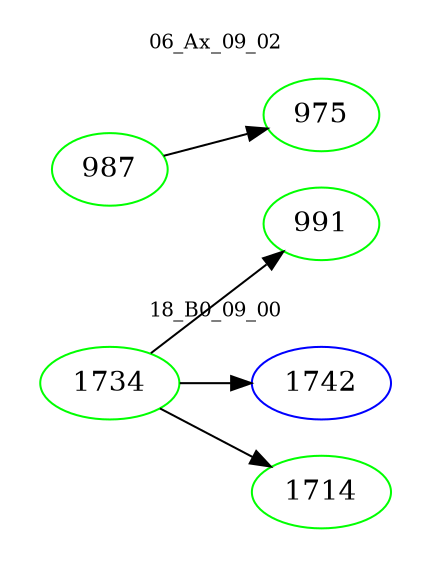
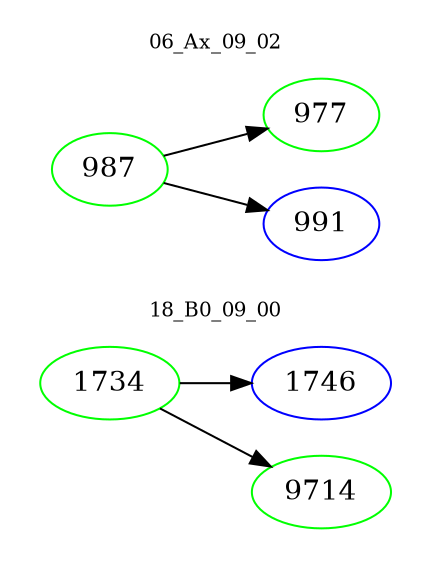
node "975": label "975" -> "977"
node "991": color green -> blue
edge "1734" -> "991": now "987" -> "991"
node "1742": label "1742" -> "1746"
node "1714": label "1714" -> "9714"
